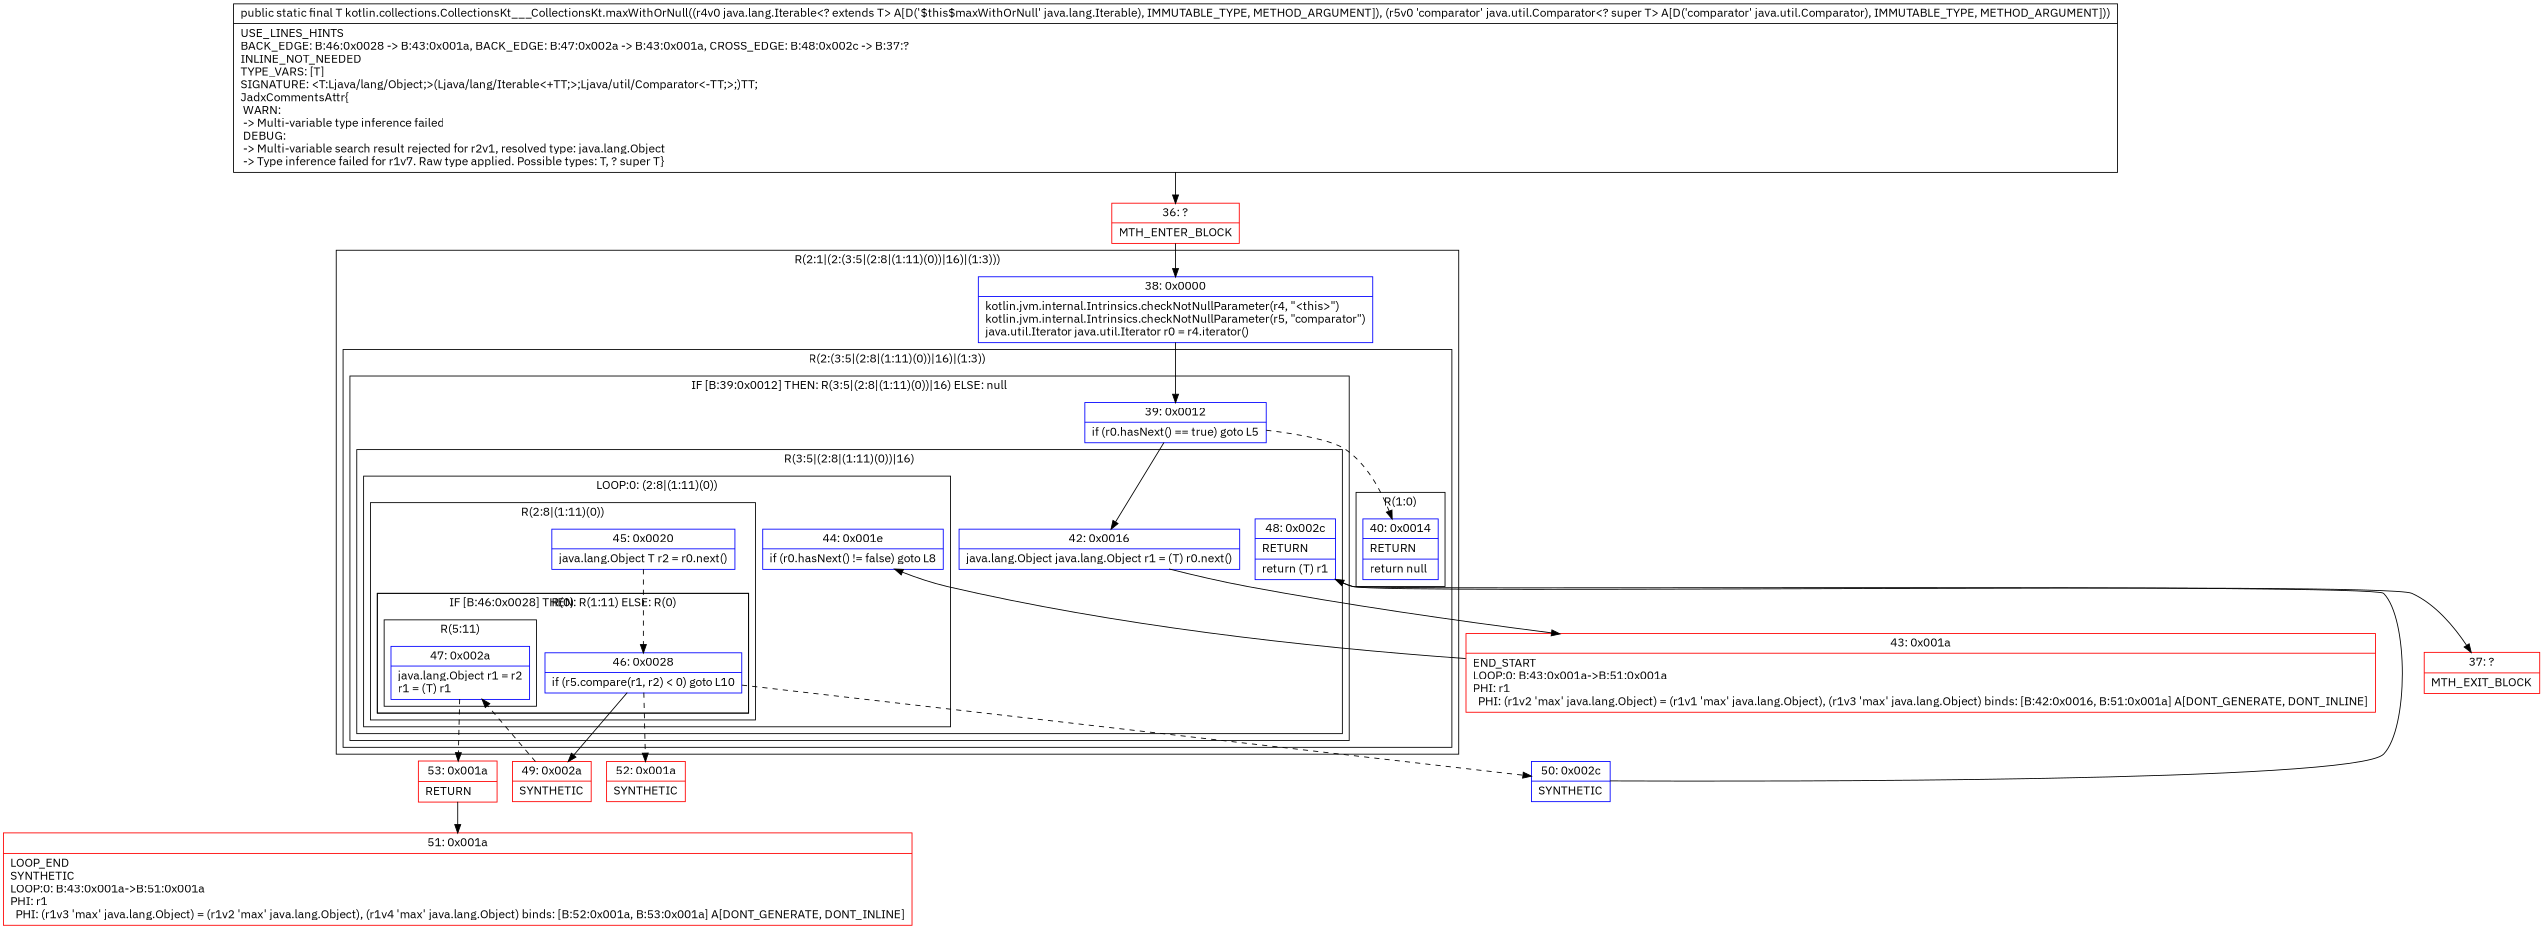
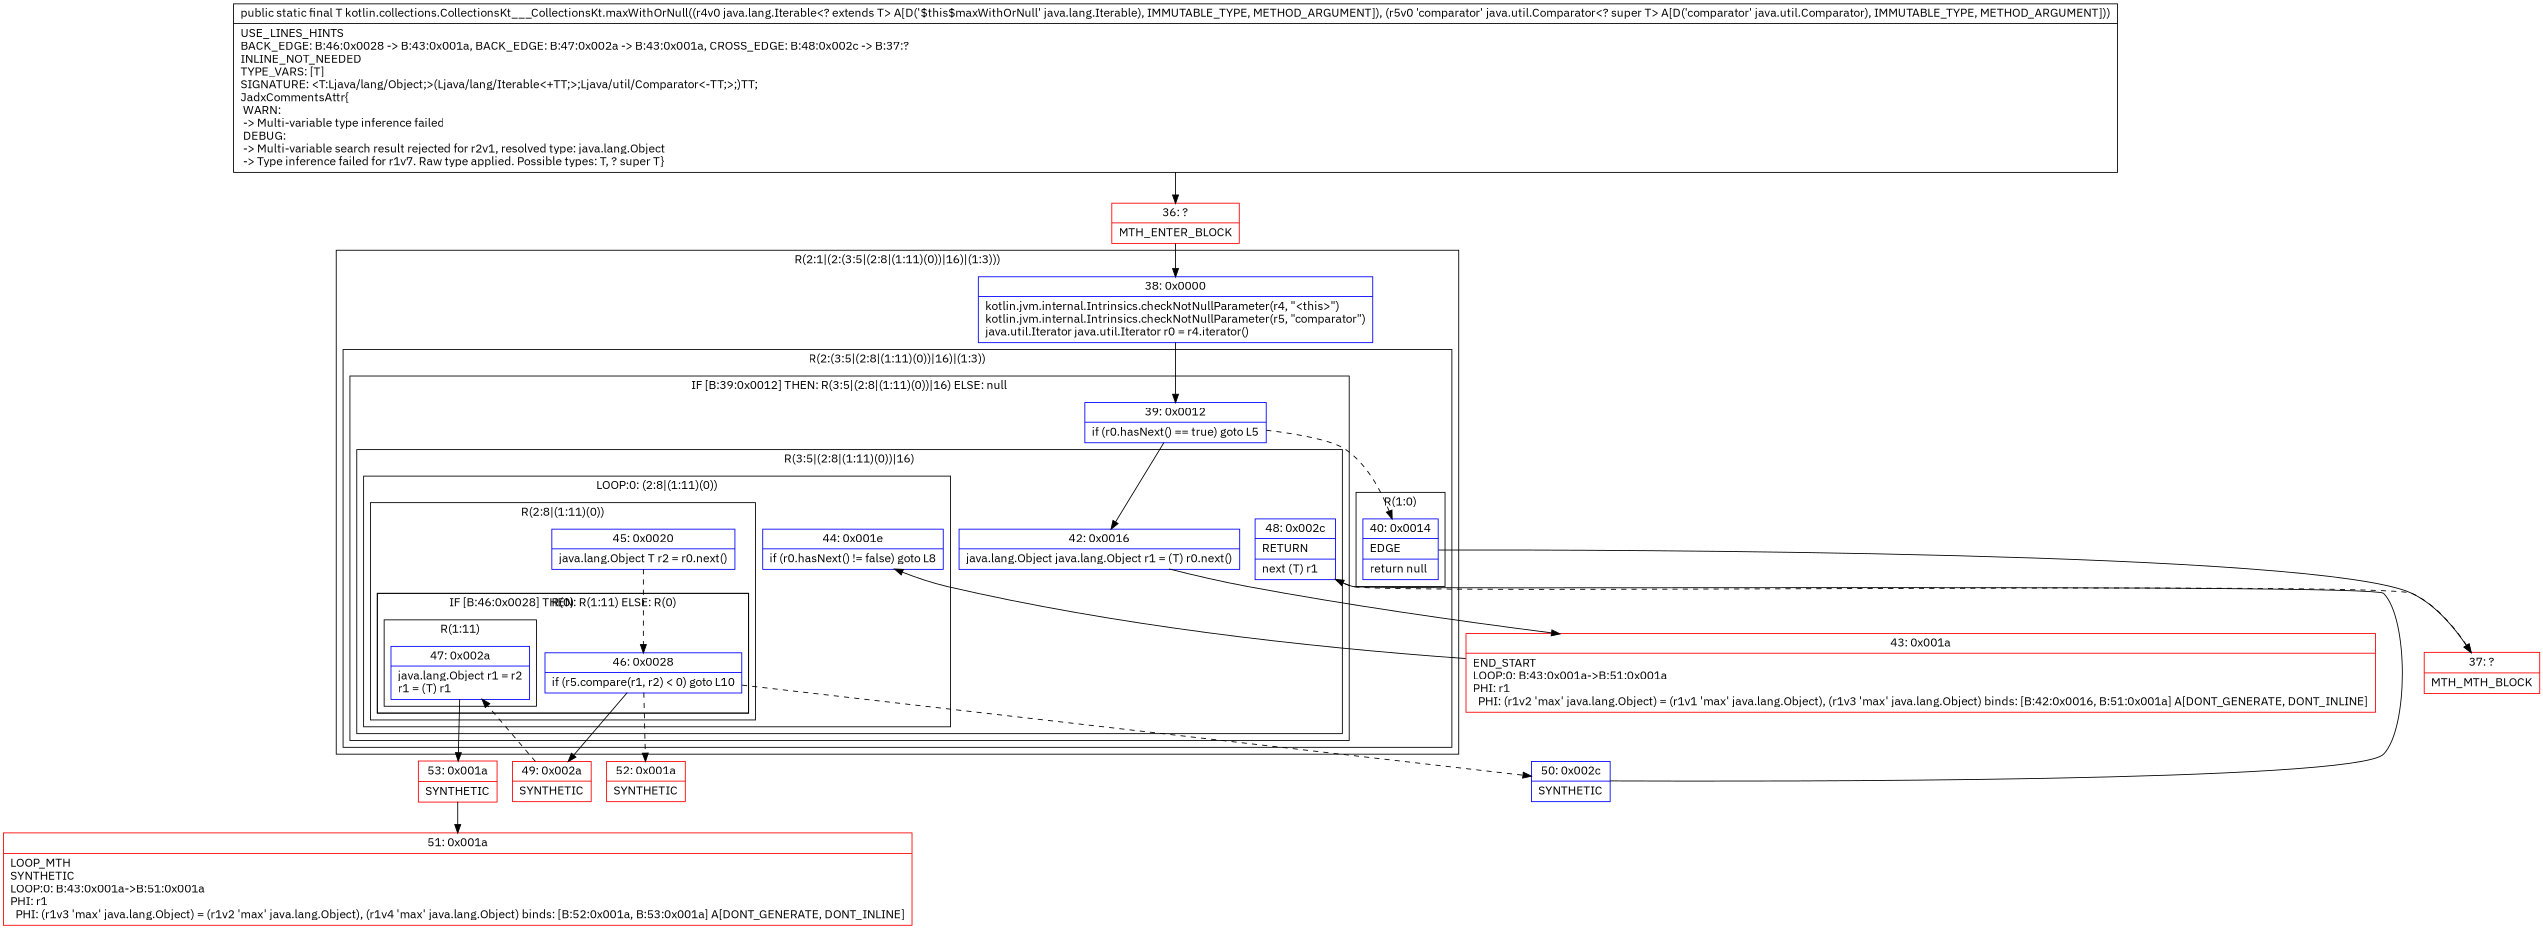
node "40: 0x0014": text "RETURN" -> "EDGE"
edge "40: 0x0014" -> "37: ?": added
node "48: 0x002c": text "return (T) r1" -> "next (T) r1"
edge "48: 0x002c" -> "37: ?": style solid -> dashed
cluster "R(5:11)": label "R(5:11)" -> "R(1:11)"
node "37: ?": text "MTH_EXIT_BLOCK" -> "MTH_MTH_BLOCK"
edge "47: 0x002a" -> "53: 0x001a": style dashed -> solid
node "53: 0x001a": text "RETURN" -> "SYNTHETIC"
node "51: 0x001a": text "LOOP_END" -> "LOOP_MTH"
